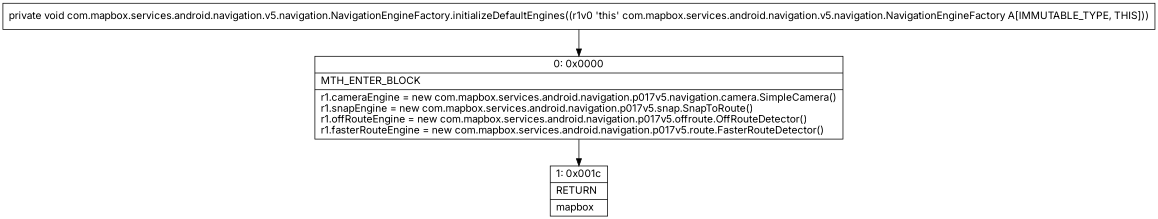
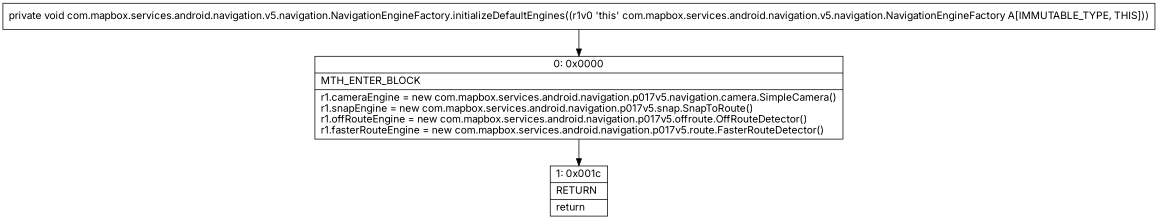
node "1: 0x001c": text "mapbox" -> "return"
